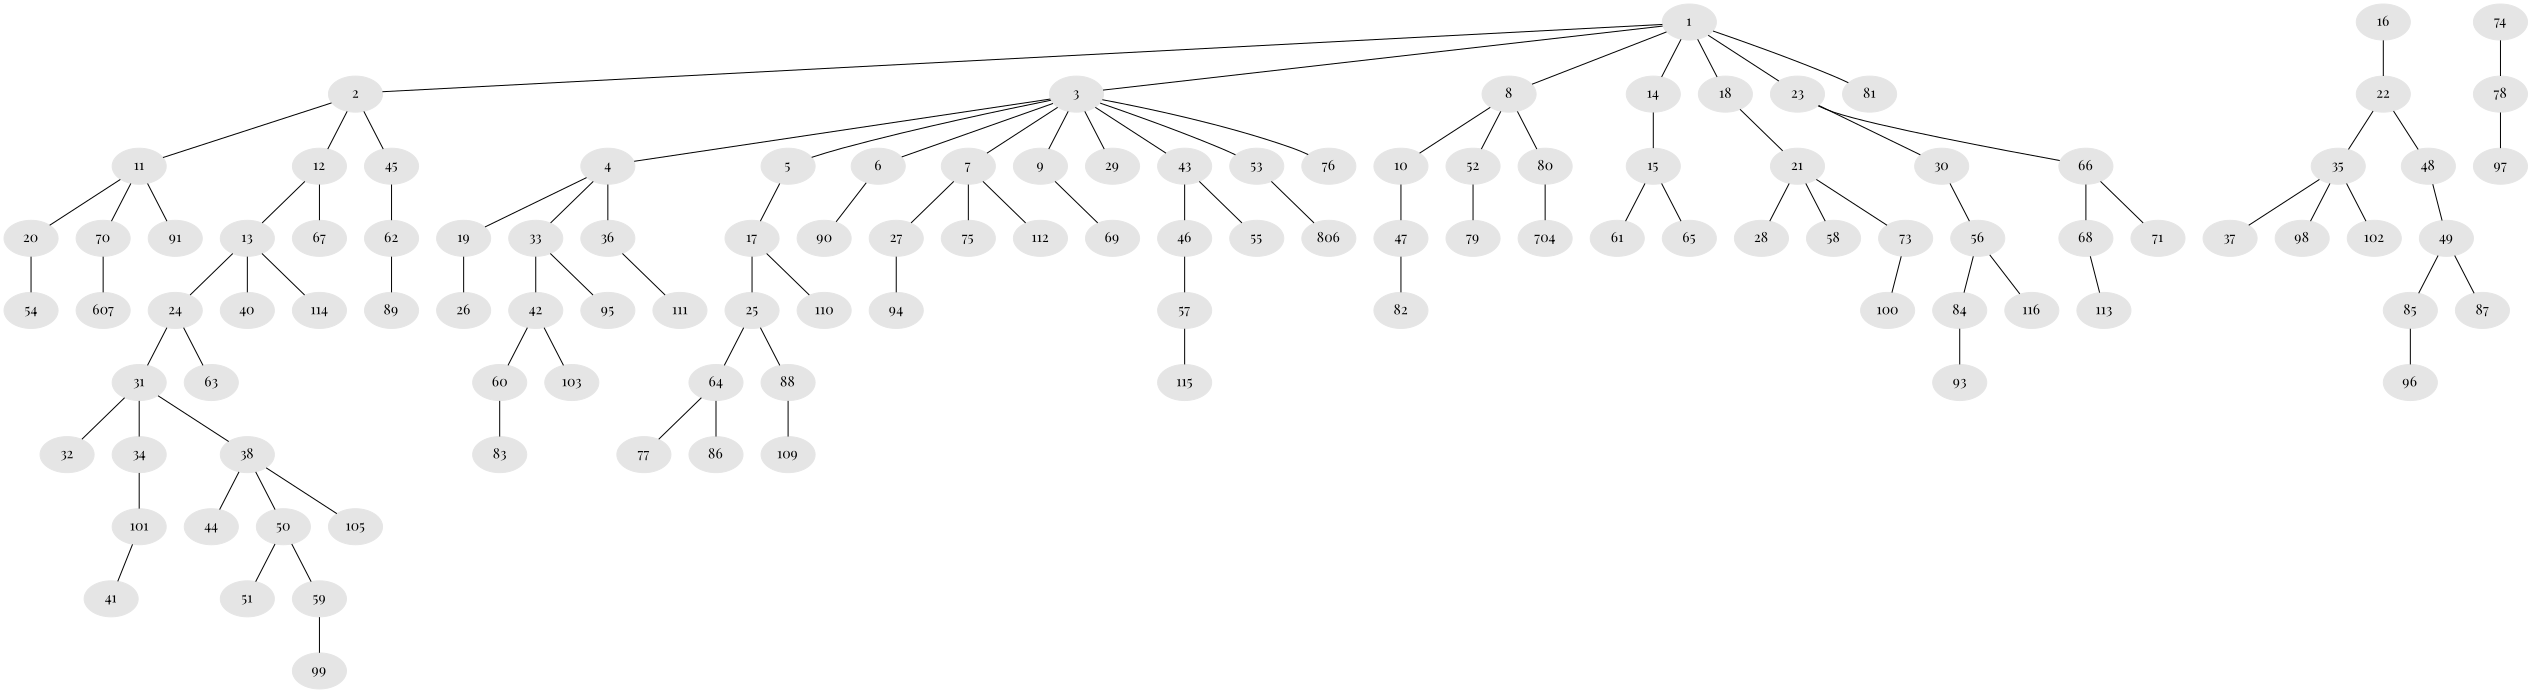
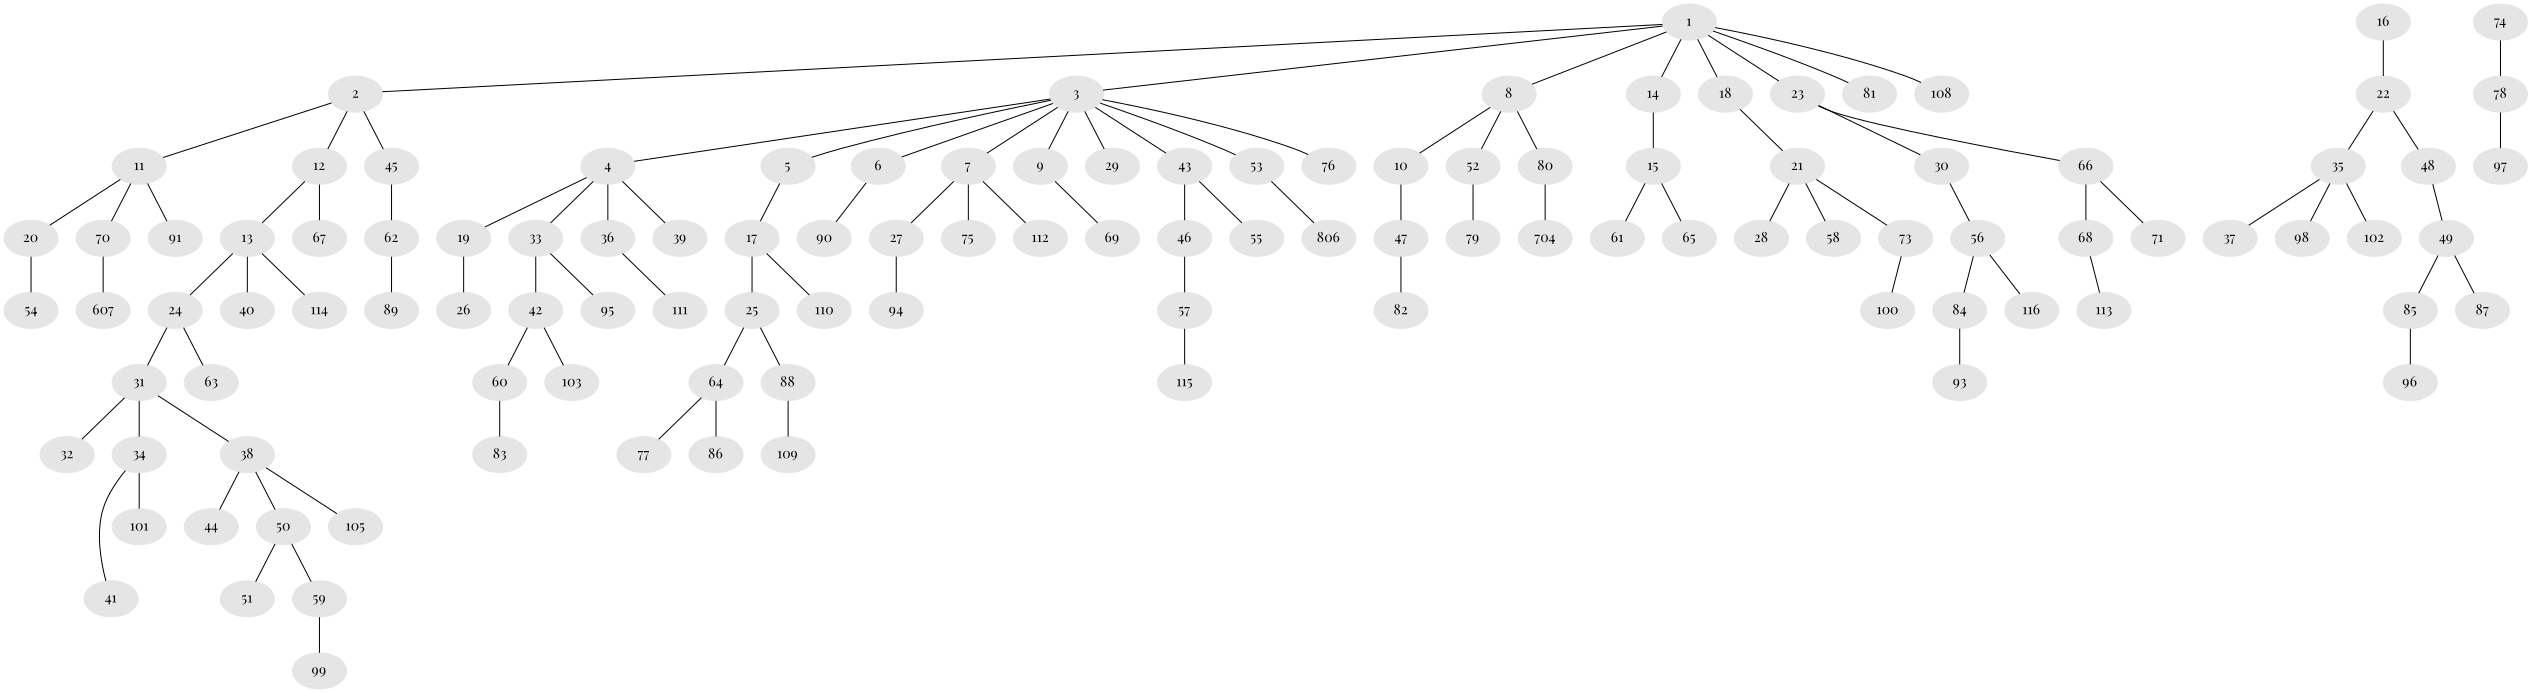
node "108": added
node "39": added
edge "101" -- "41": now "34" -- "41"
